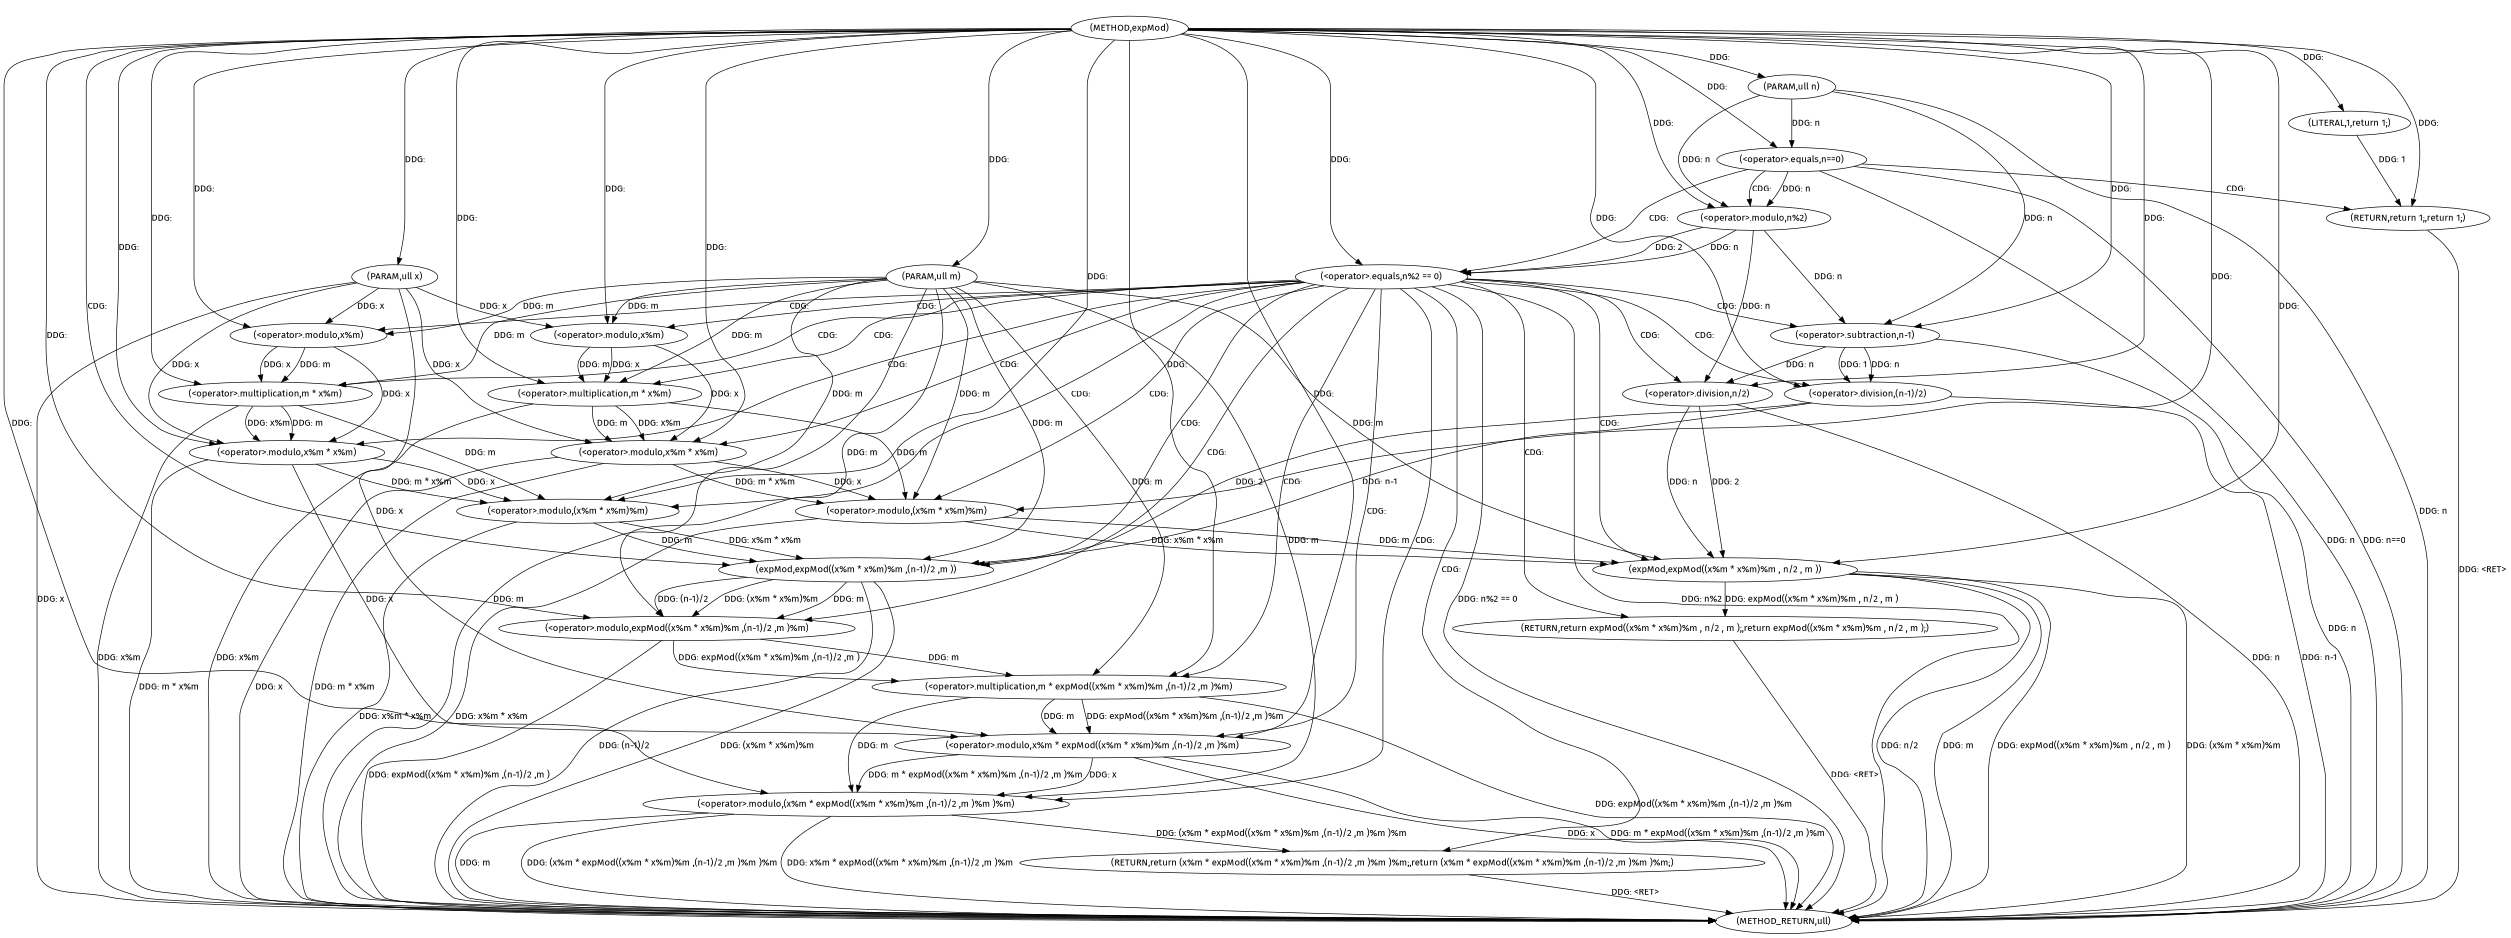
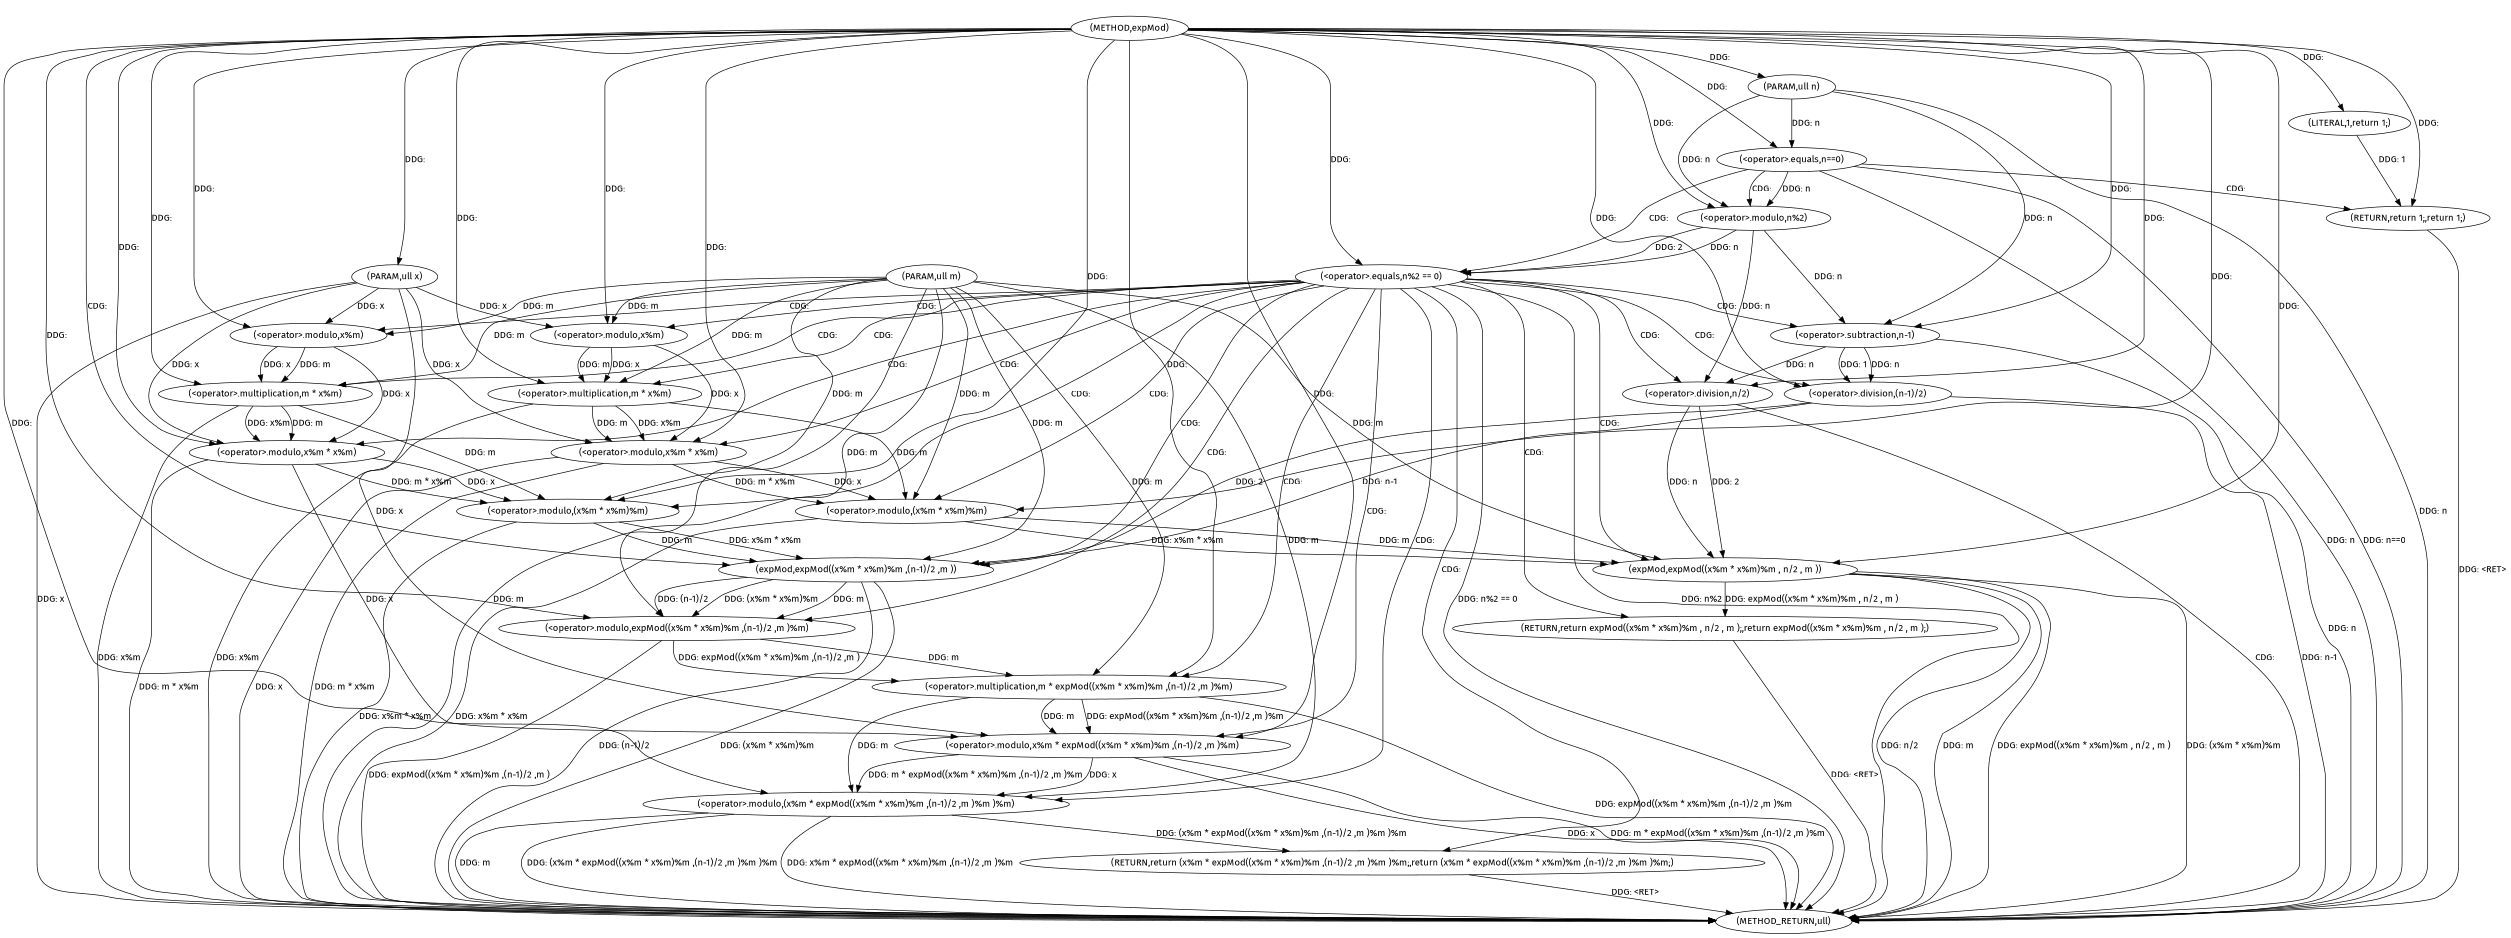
edge "(METHOD,expMod)" -> "(PARAM,ull m)": removed, label "DDG:"
edge "(<operator>.division,n/2)" -> "(METHOD_RETURN,ull)": label "DDG: n" -> "CDG: "
